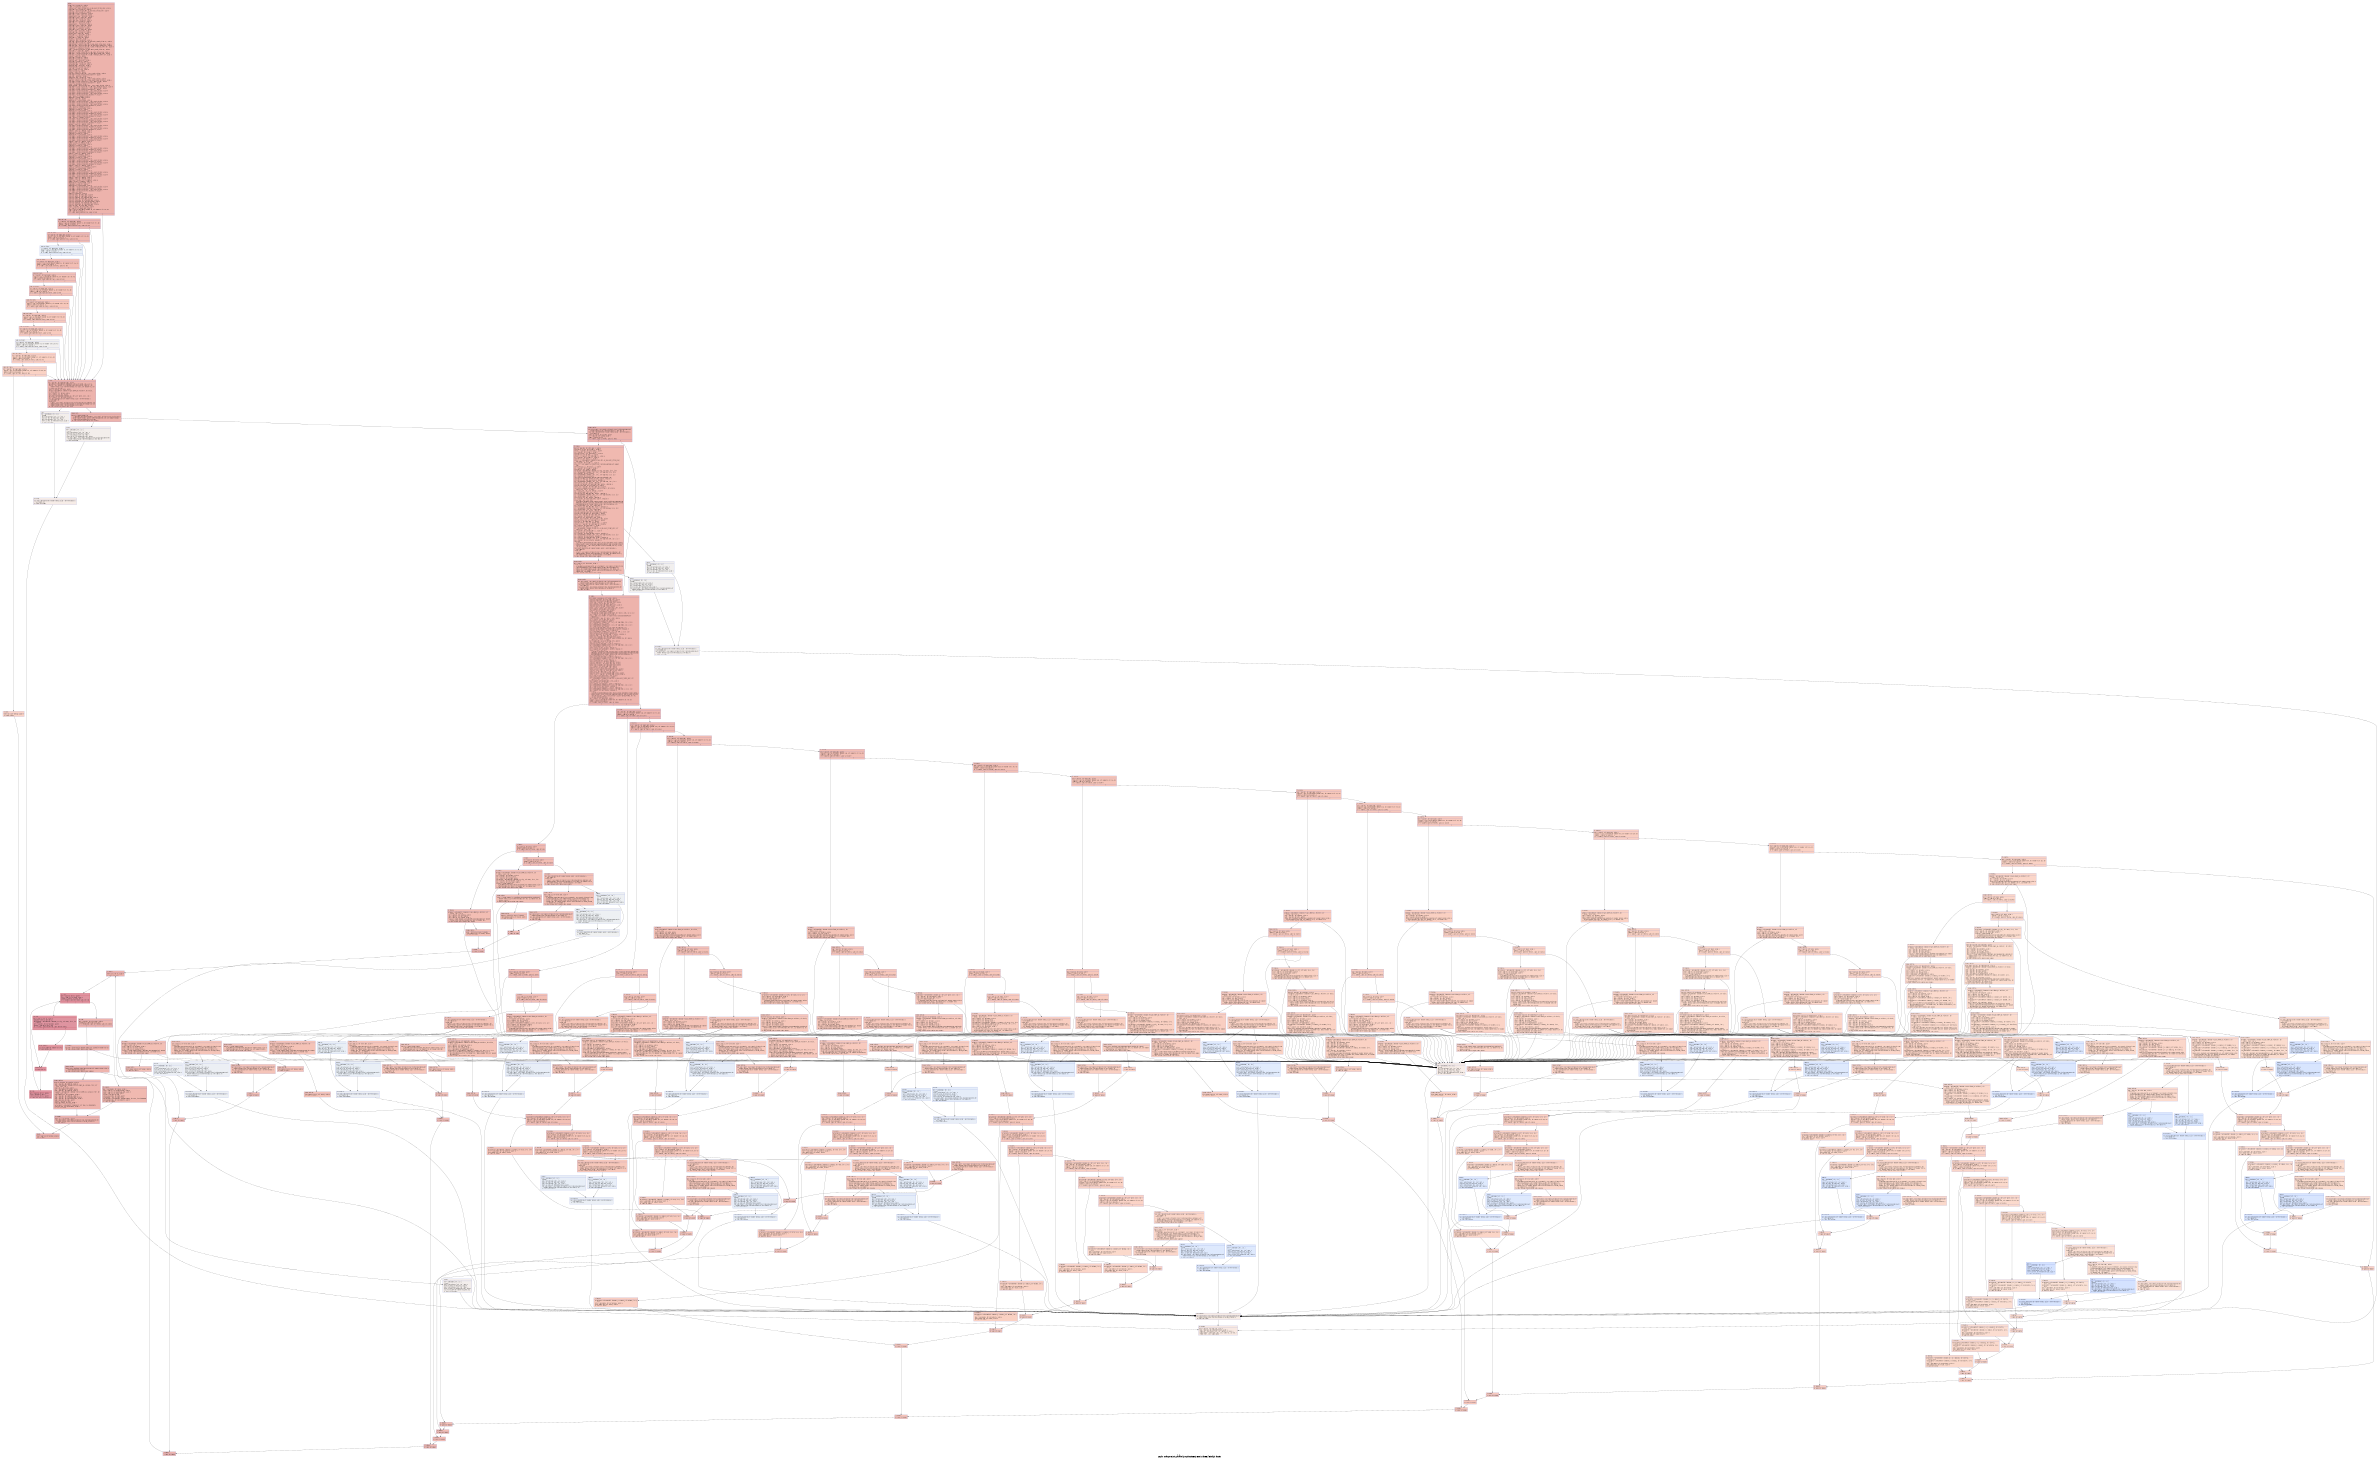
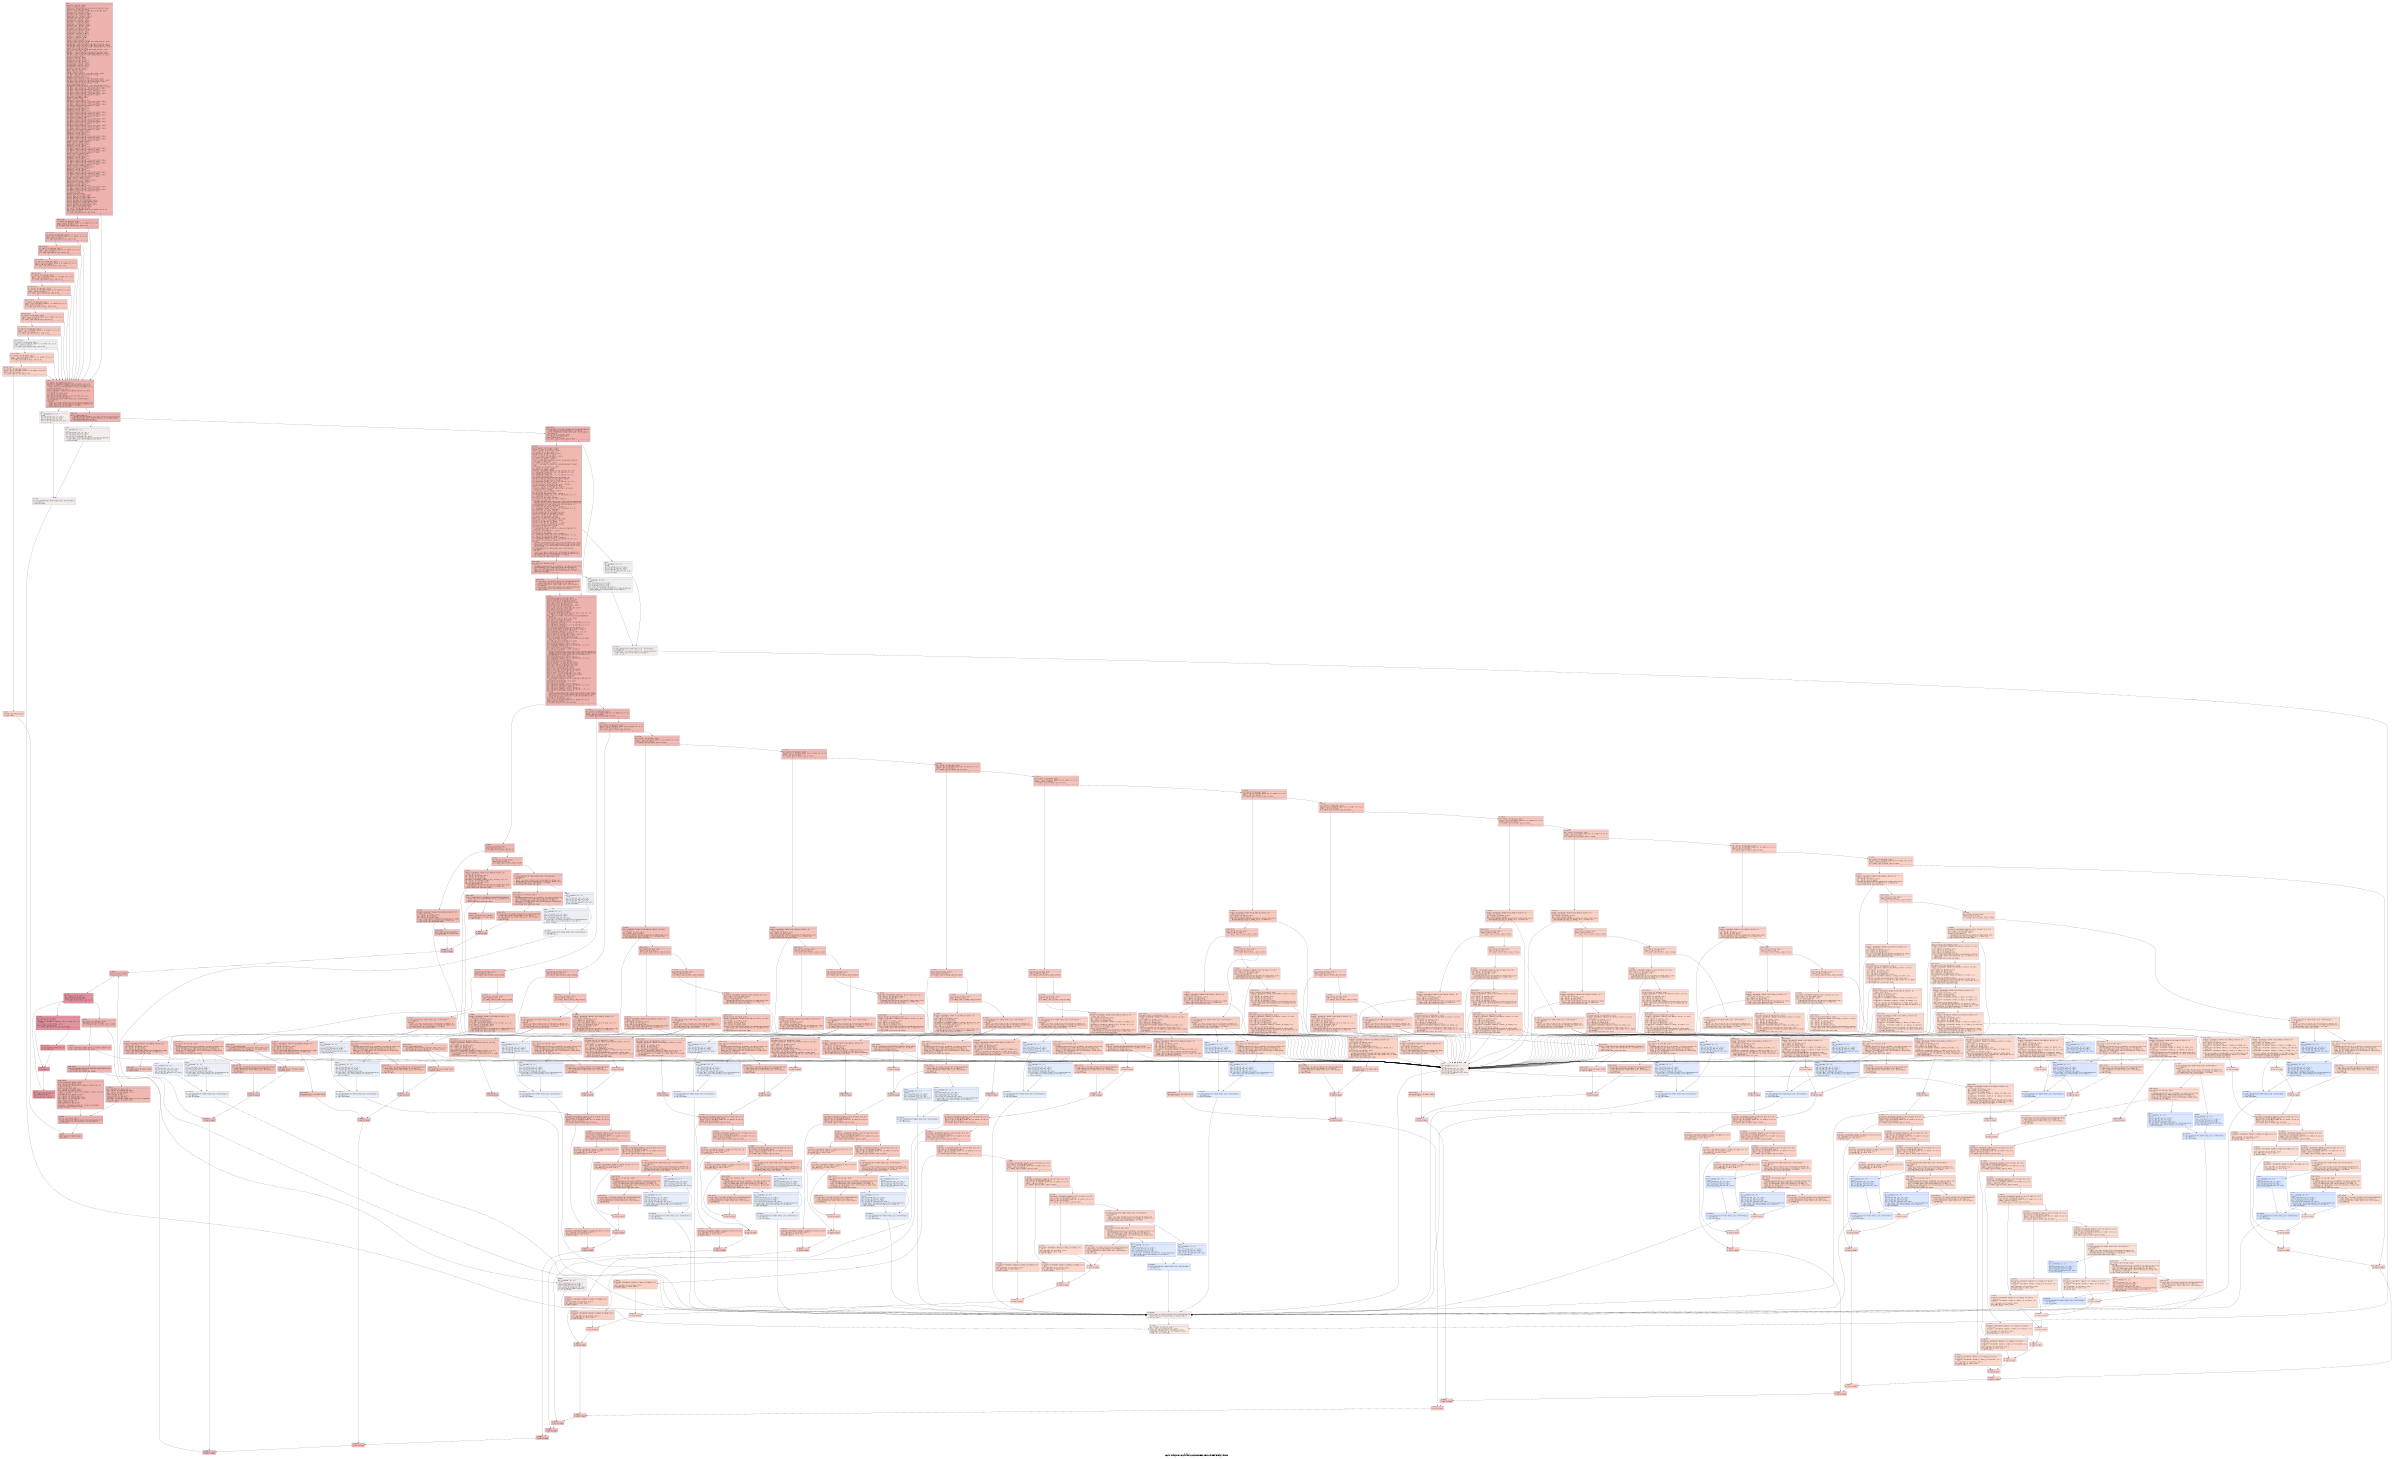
node "land.lhs.true6:": fillcolor #cedaeb70 -> #e1675170
node "invoke.cont200:": added
node "lpad743:": fillcolor #9ebeff70 -> #f59c7d70
